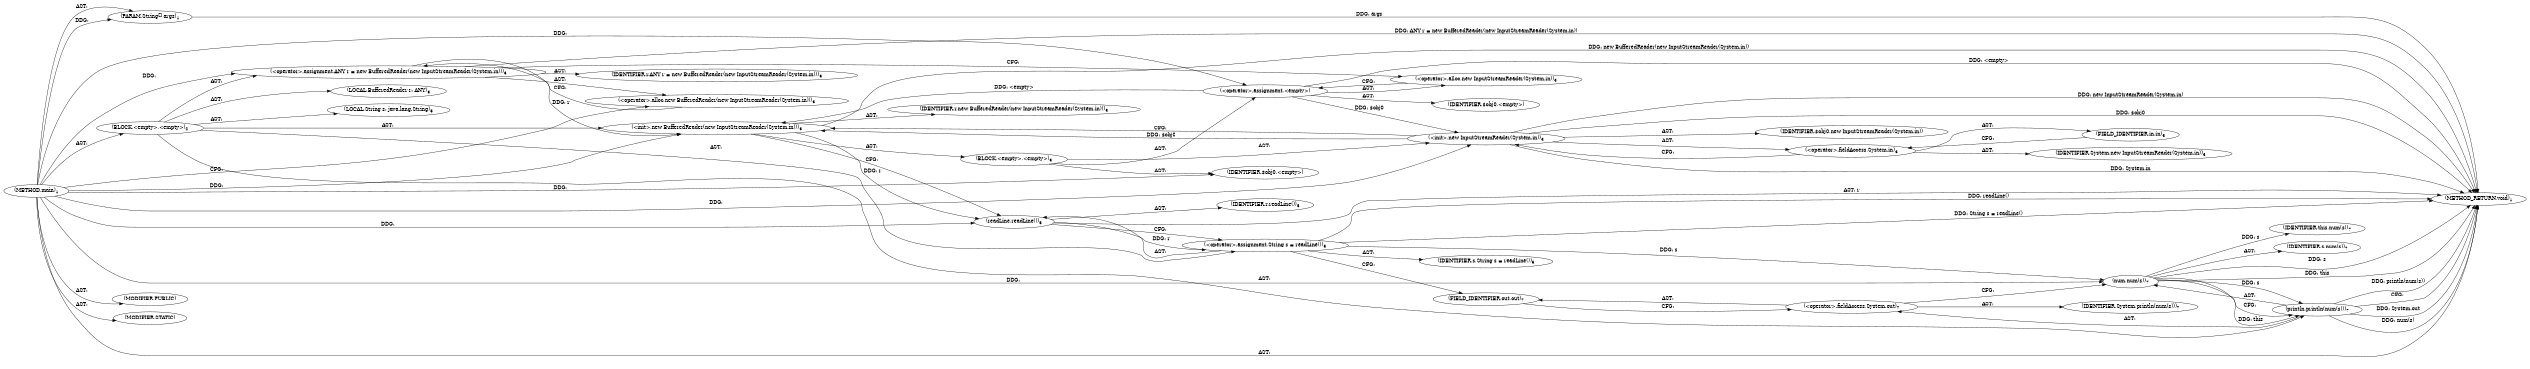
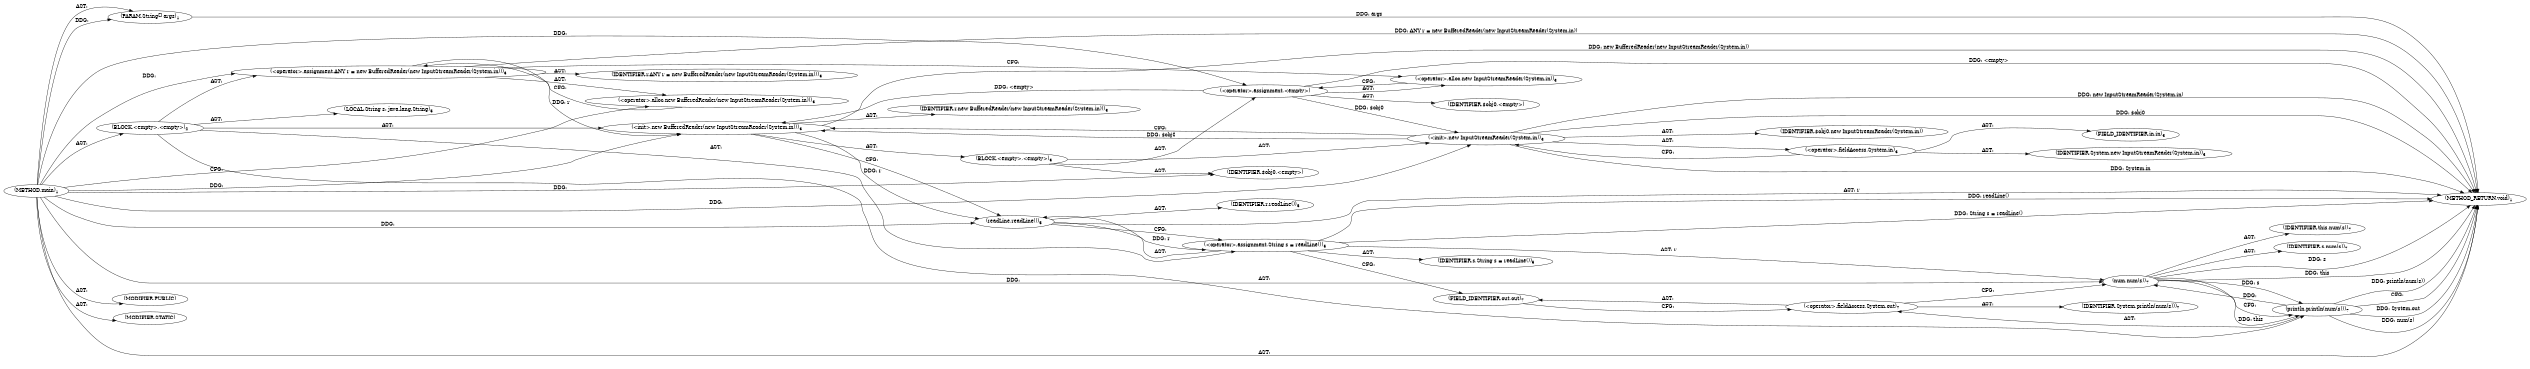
node "(LOCAL,BufferedReader r: ANY)": removed
edge "(FIELD_IDENTIFIER,in,in)" -> "(<operator>.fieldAccess,System.in)": removed, label "CFG:"
edge "(num,num(s))" -> "(IDENTIFIER,this,num(s))": label "DDG: s" -> "AST: "
edge "(<operator>.assignment,String s = readLine())" -> "(num,num(s))": label "DDG: s" -> "AST: r"
edge "(println,println(num(s)))" -> "(num,num(s))": label "AST: " -> "DDG: "
